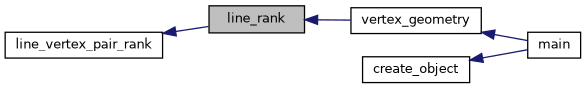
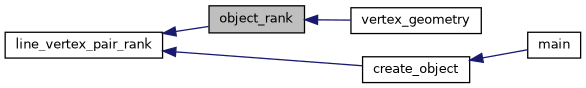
node "line_rank": label "line_rank" -> "object_rank"
edge "main" -> "vertex_geometry": removed
edge "create_object" -> "line_vertex_pair_rank": added
